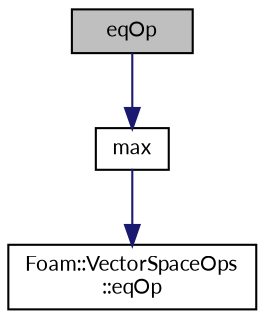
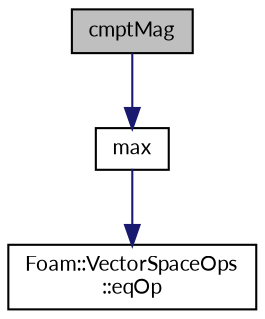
node "eqOp": label "eqOp" -> "cmptMag"
